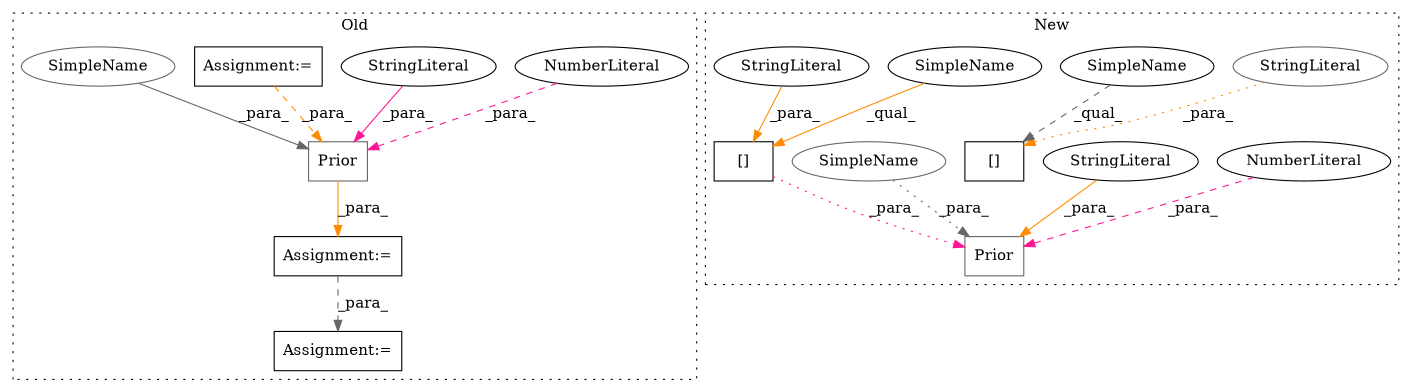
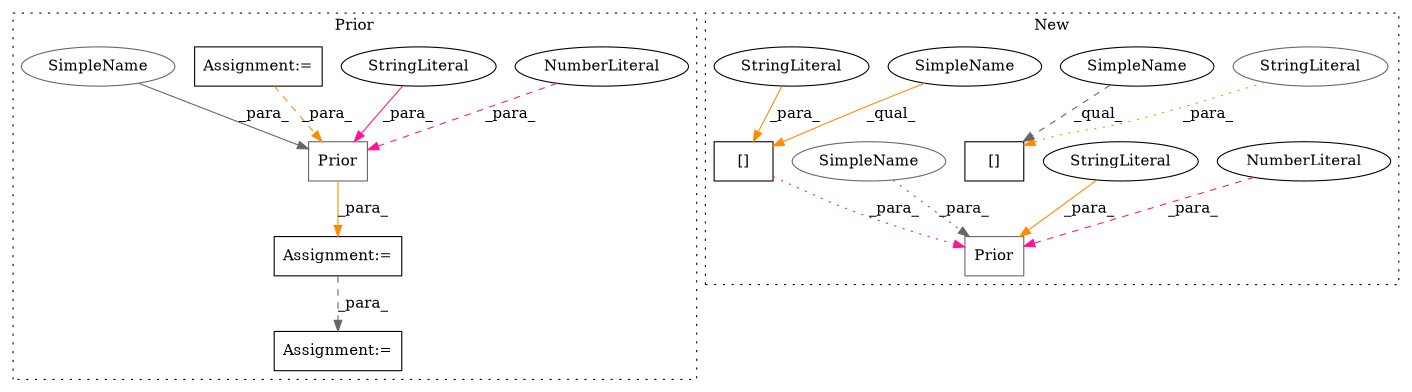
cluster "Old": label "Old" -> "Prior"
